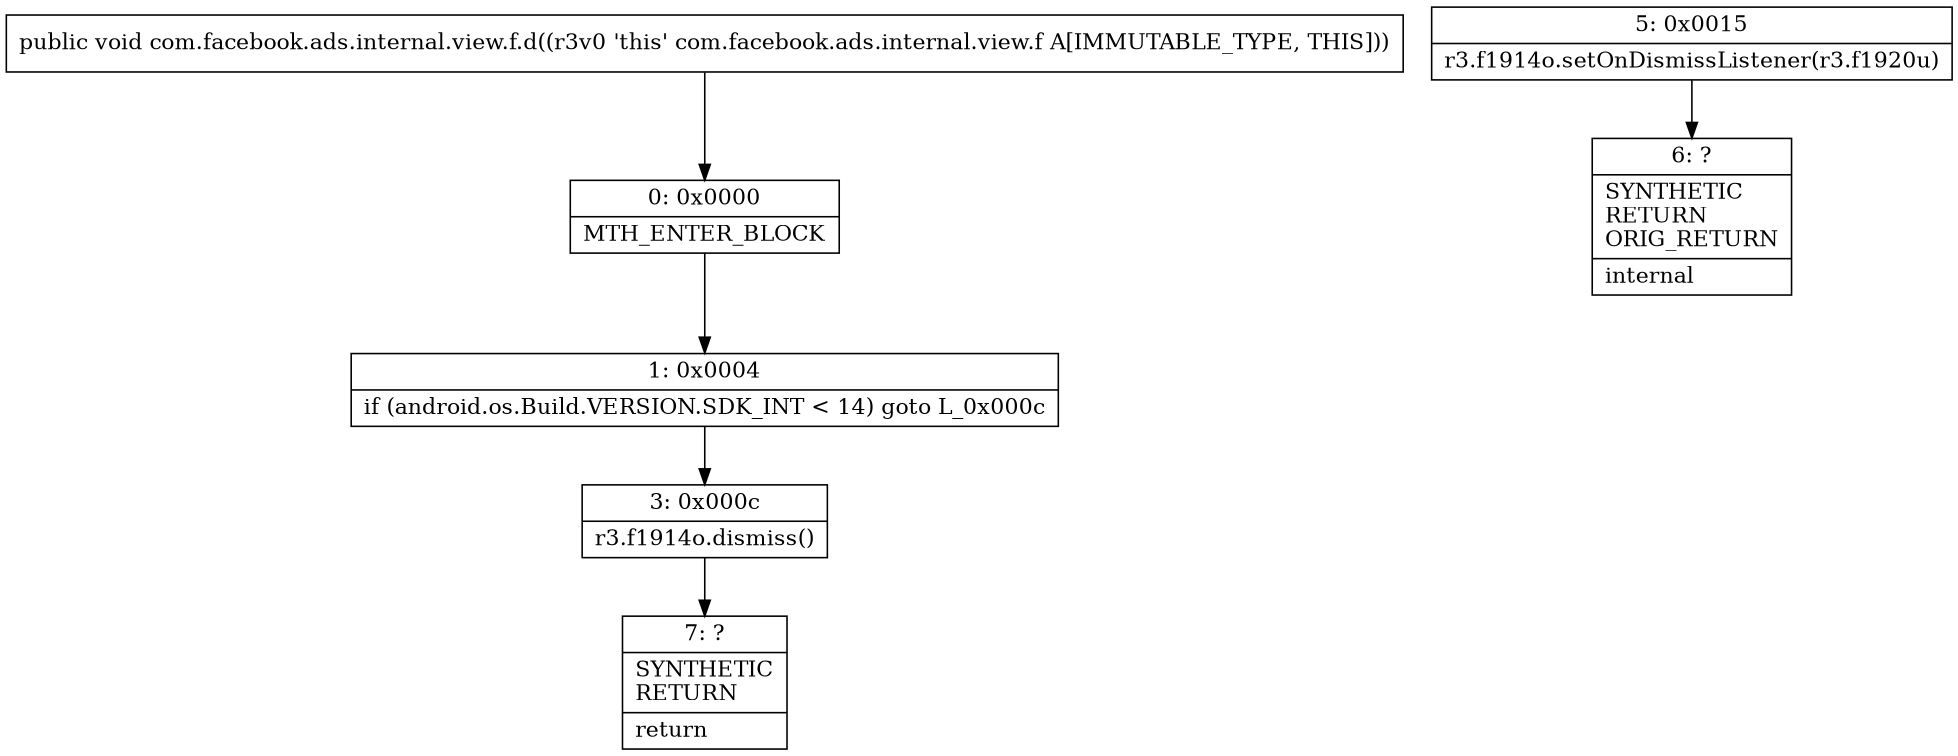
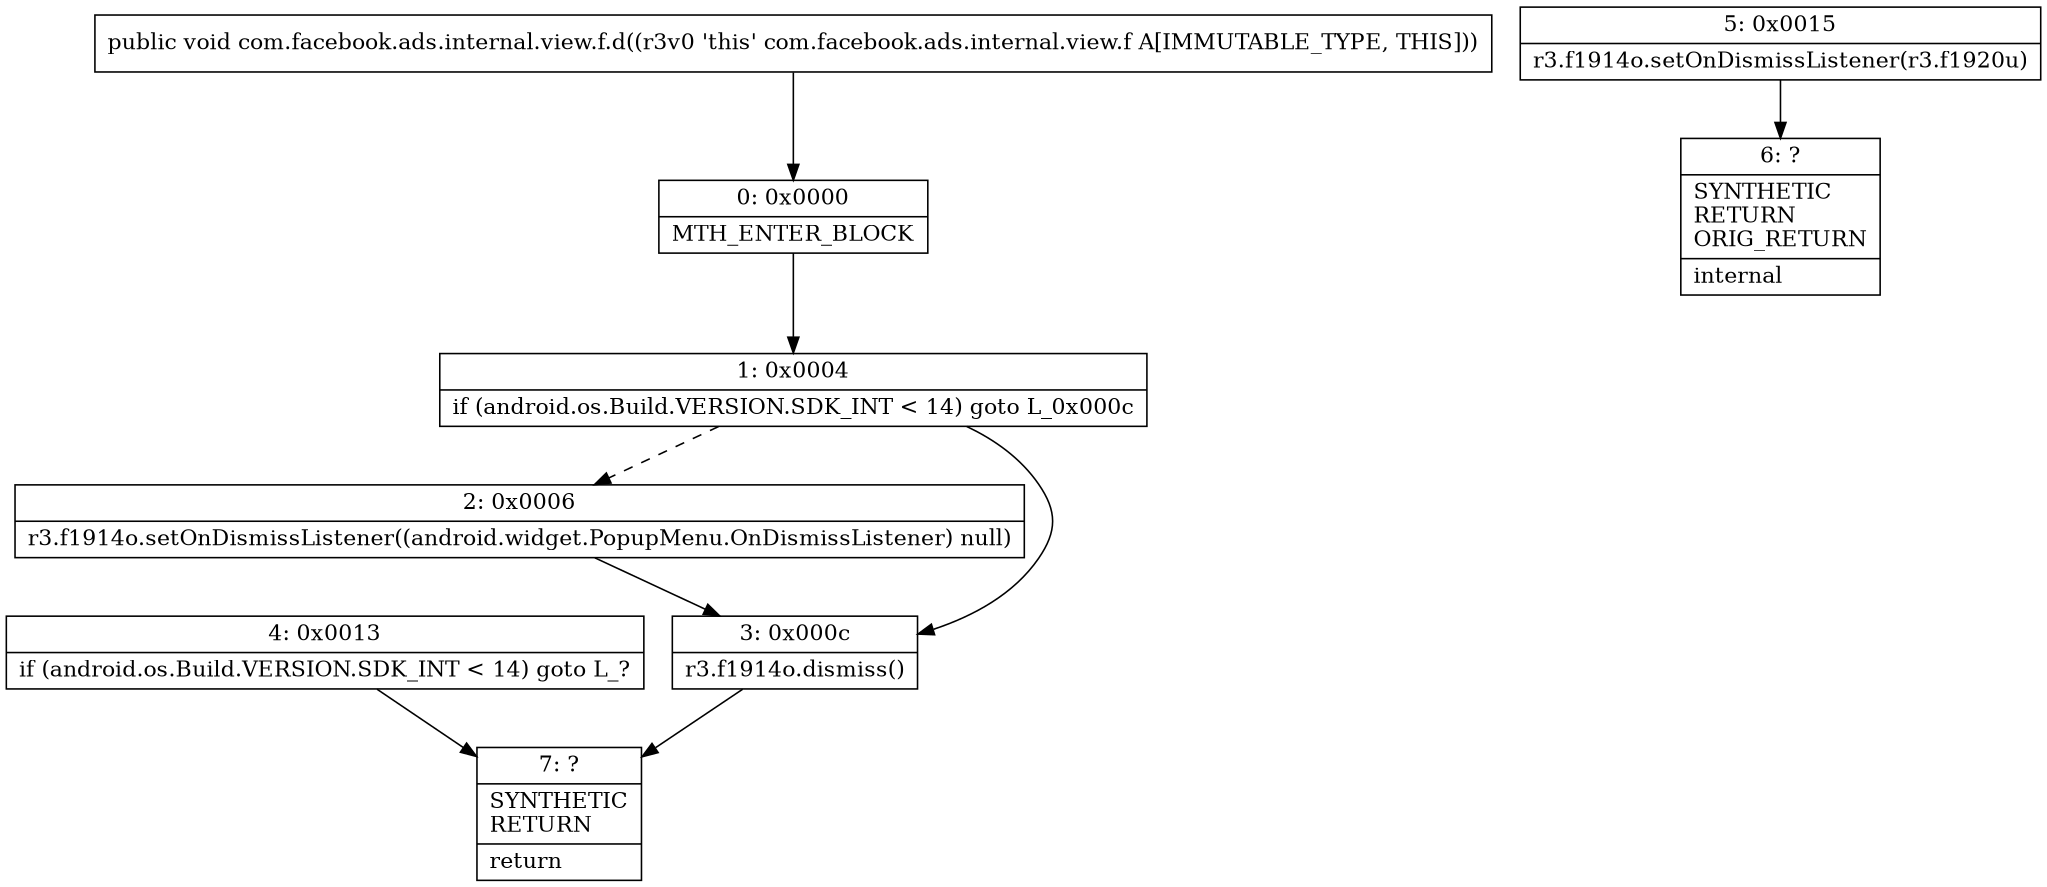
node "2: 0x0006": added
node "4: 0x0013": added
